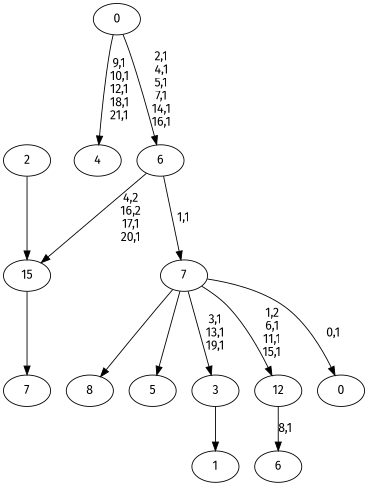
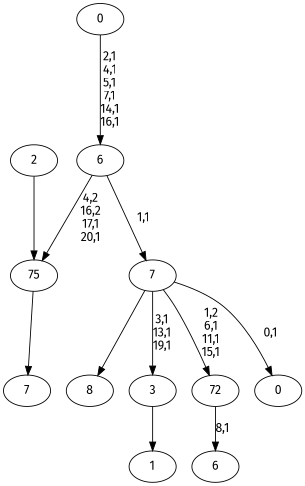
node "4": removed
node "15": label "15" -> "75"
node "5": removed
node "12": label "12" -> "72"
